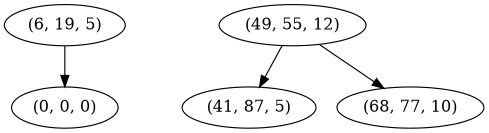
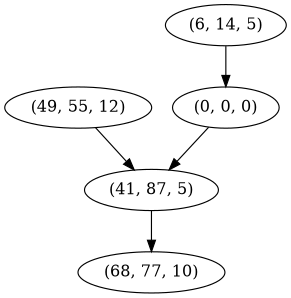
node "(6, 19, 5)": label "(6, 19, 5)" -> "(6, 14, 5)"
edge "(49, 55, 12)" -> "(68, 77, 10)": now "(41, 87, 5)" -> "(68, 77, 10)"
edge "(0, 0, 0)" -> "(41, 87, 5)": added
